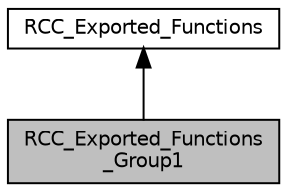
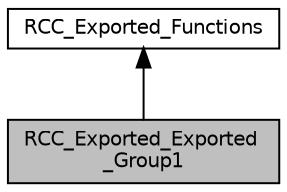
node "RCC_Exported_Functions _Group1": label "RCC_Exported_Functions _Group1" -> "RCC_Exported_Exported _Group1"
